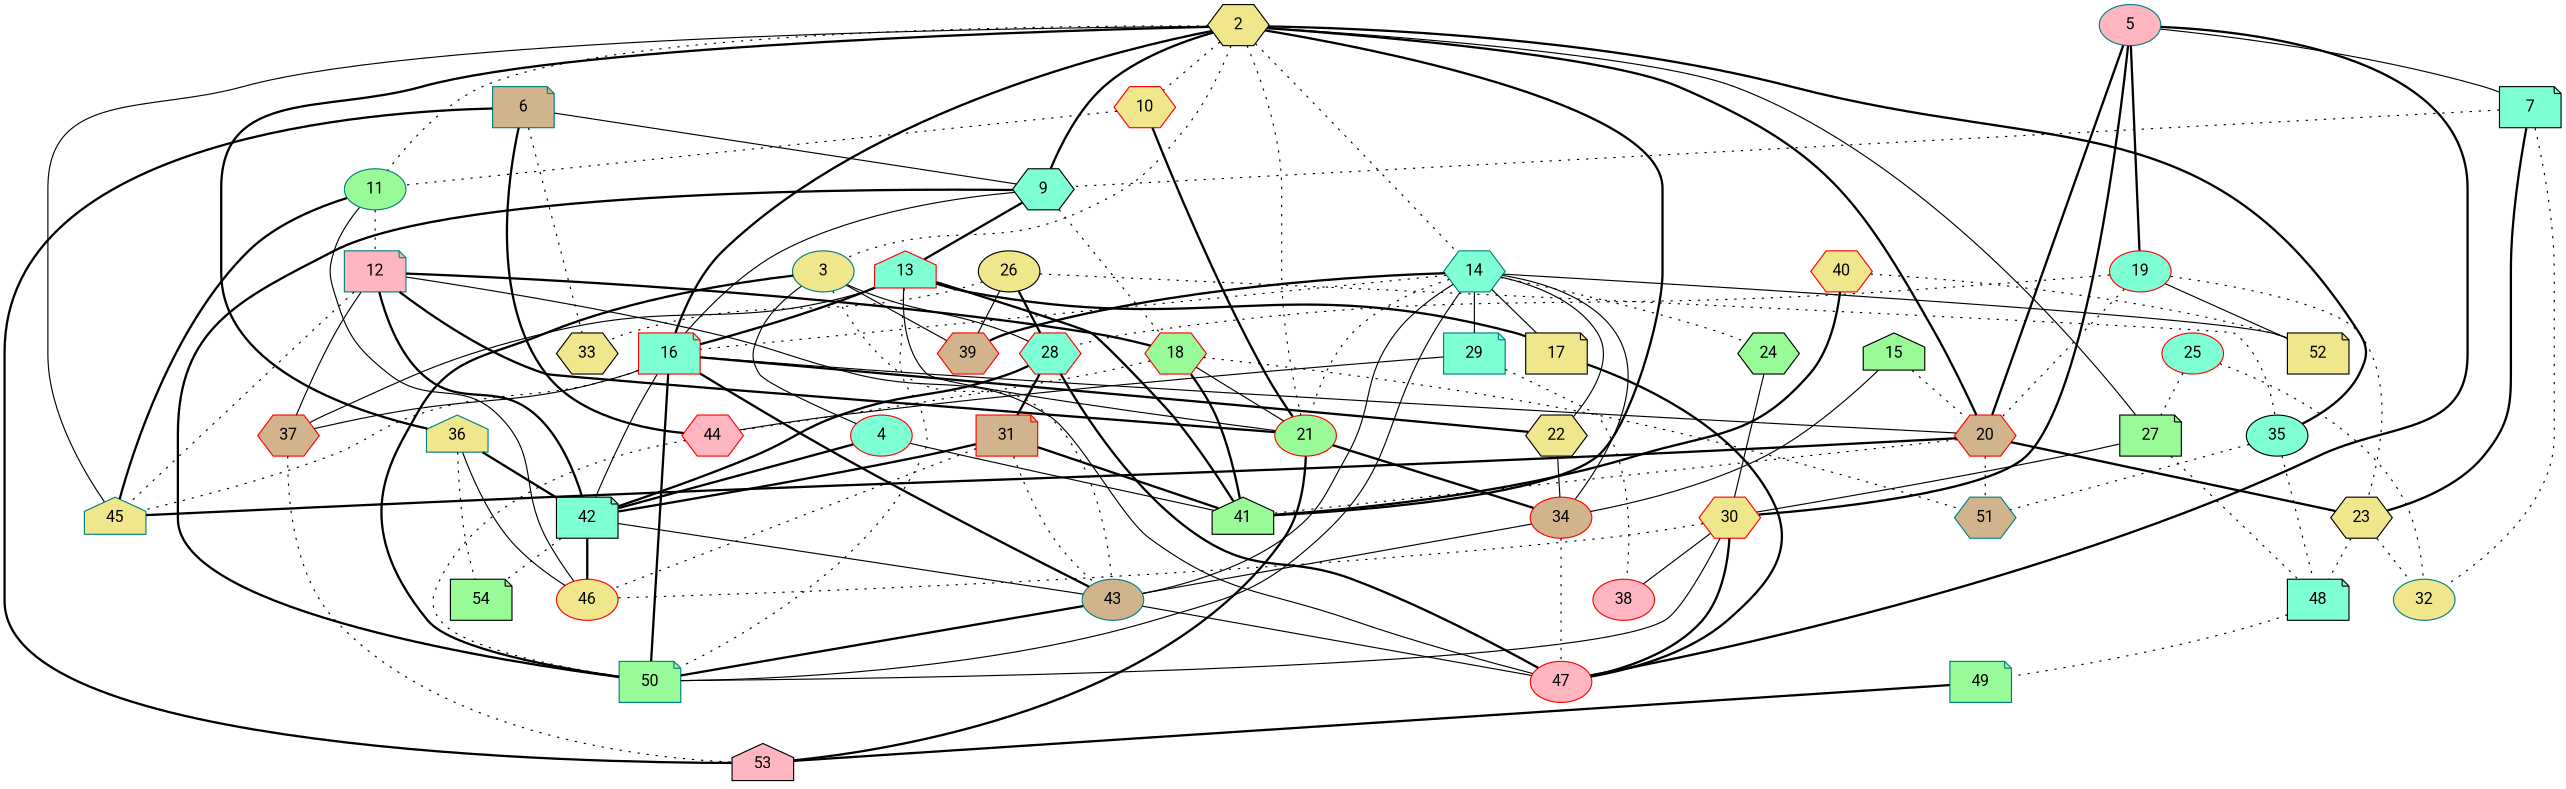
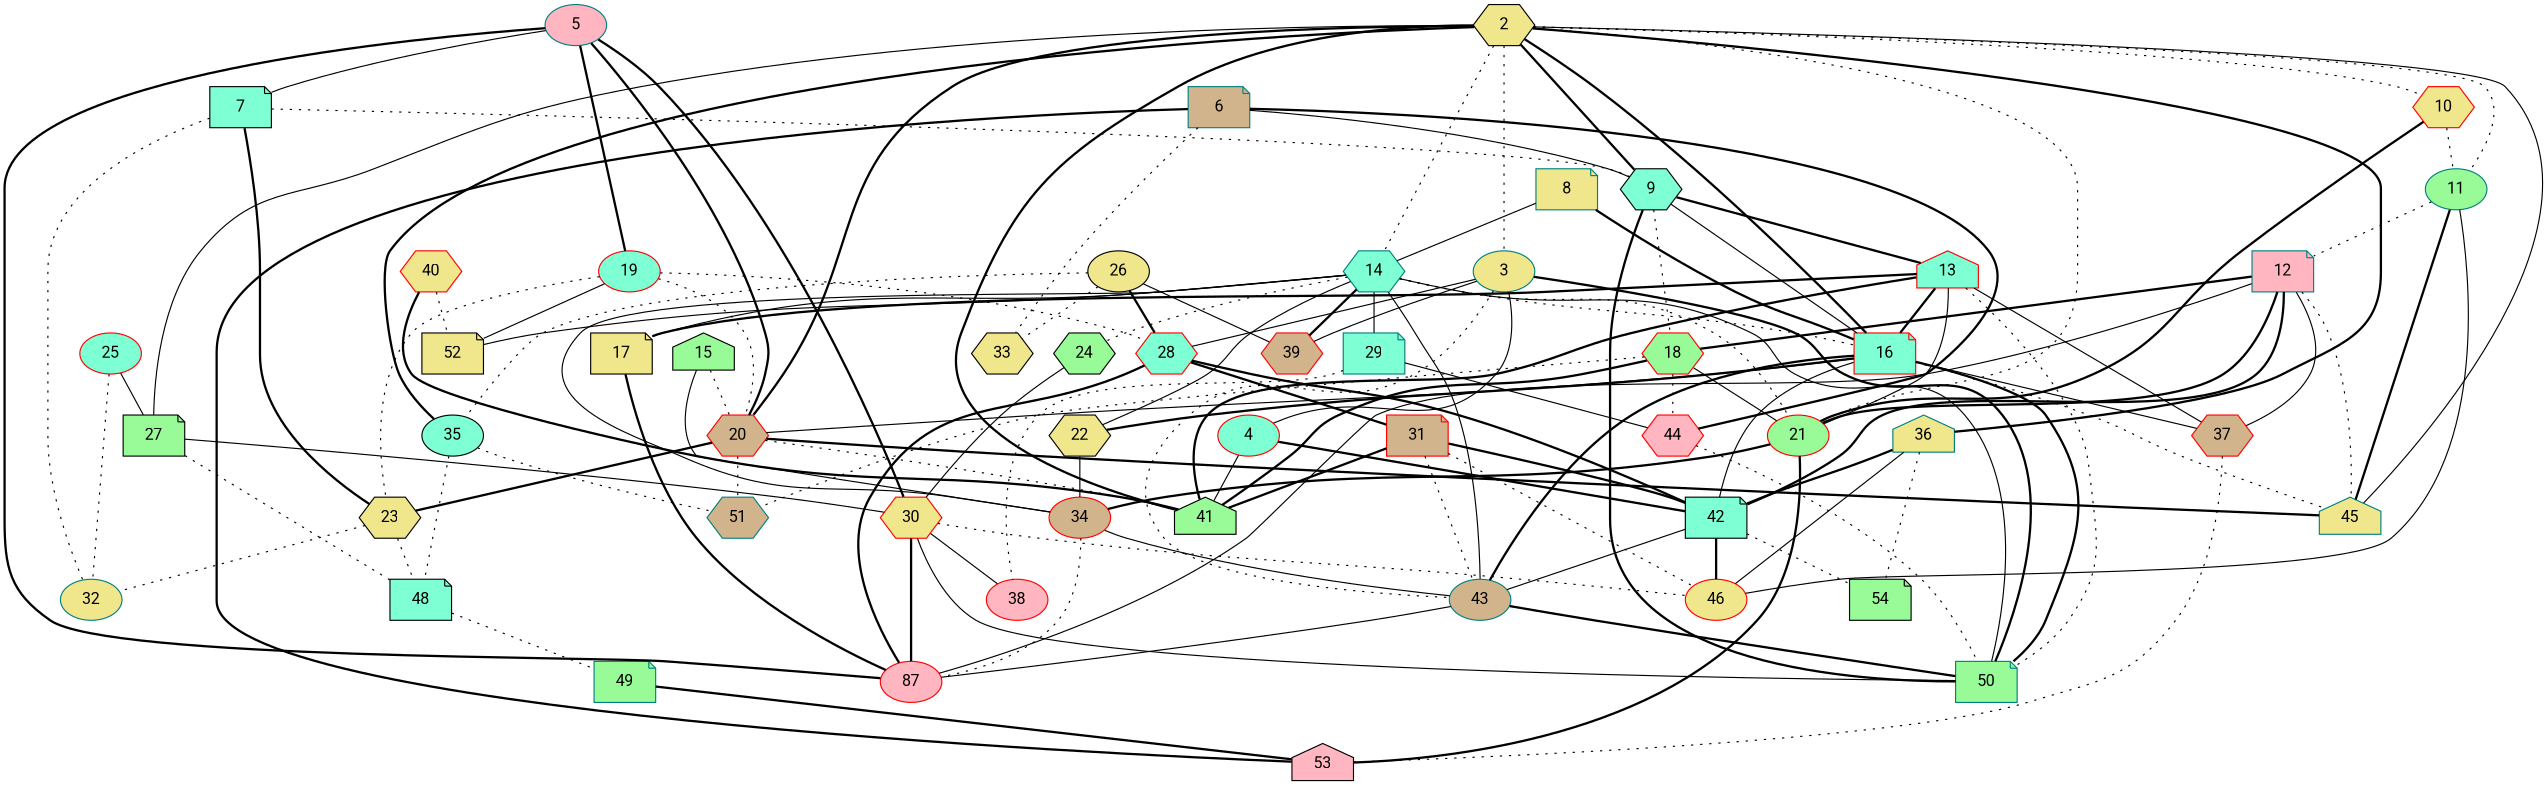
node "8": added
edge "25" -- "27": style dotted -> solid
node "47": label "47" -> "87"
